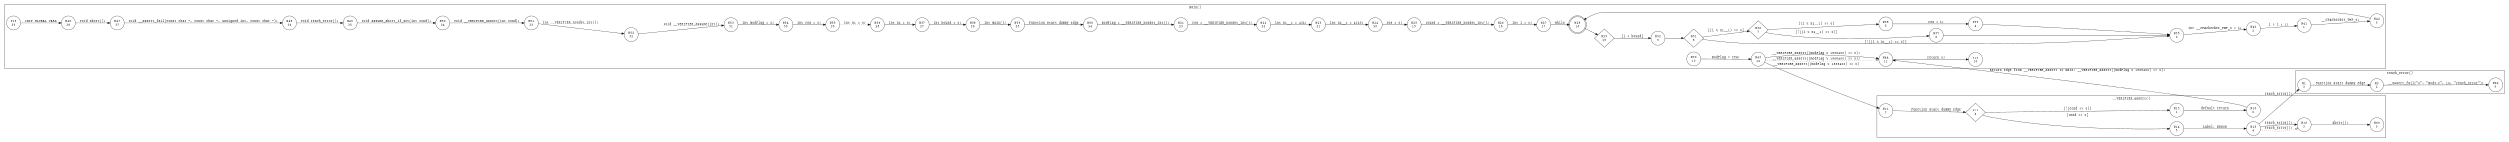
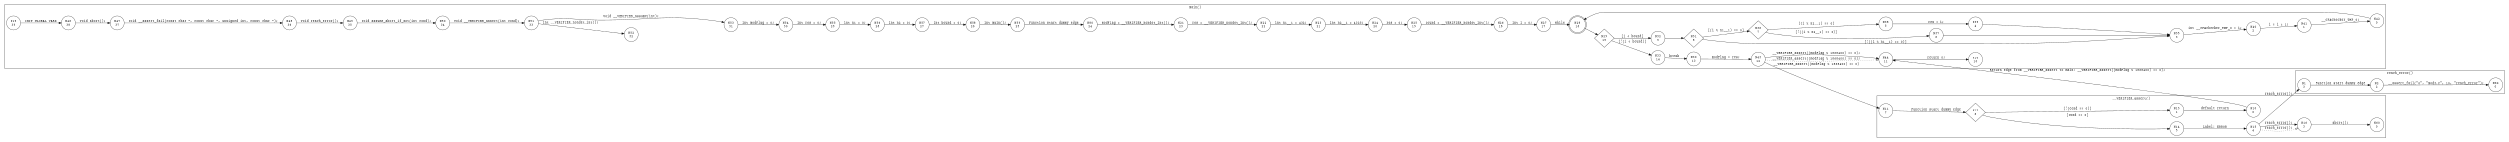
edge "N55 29" -> "N56 28": style dotted -> solid
edge "N52 32" -> "N53 31": now "N51 33" -> "N53 31"
node "N33 14": added
